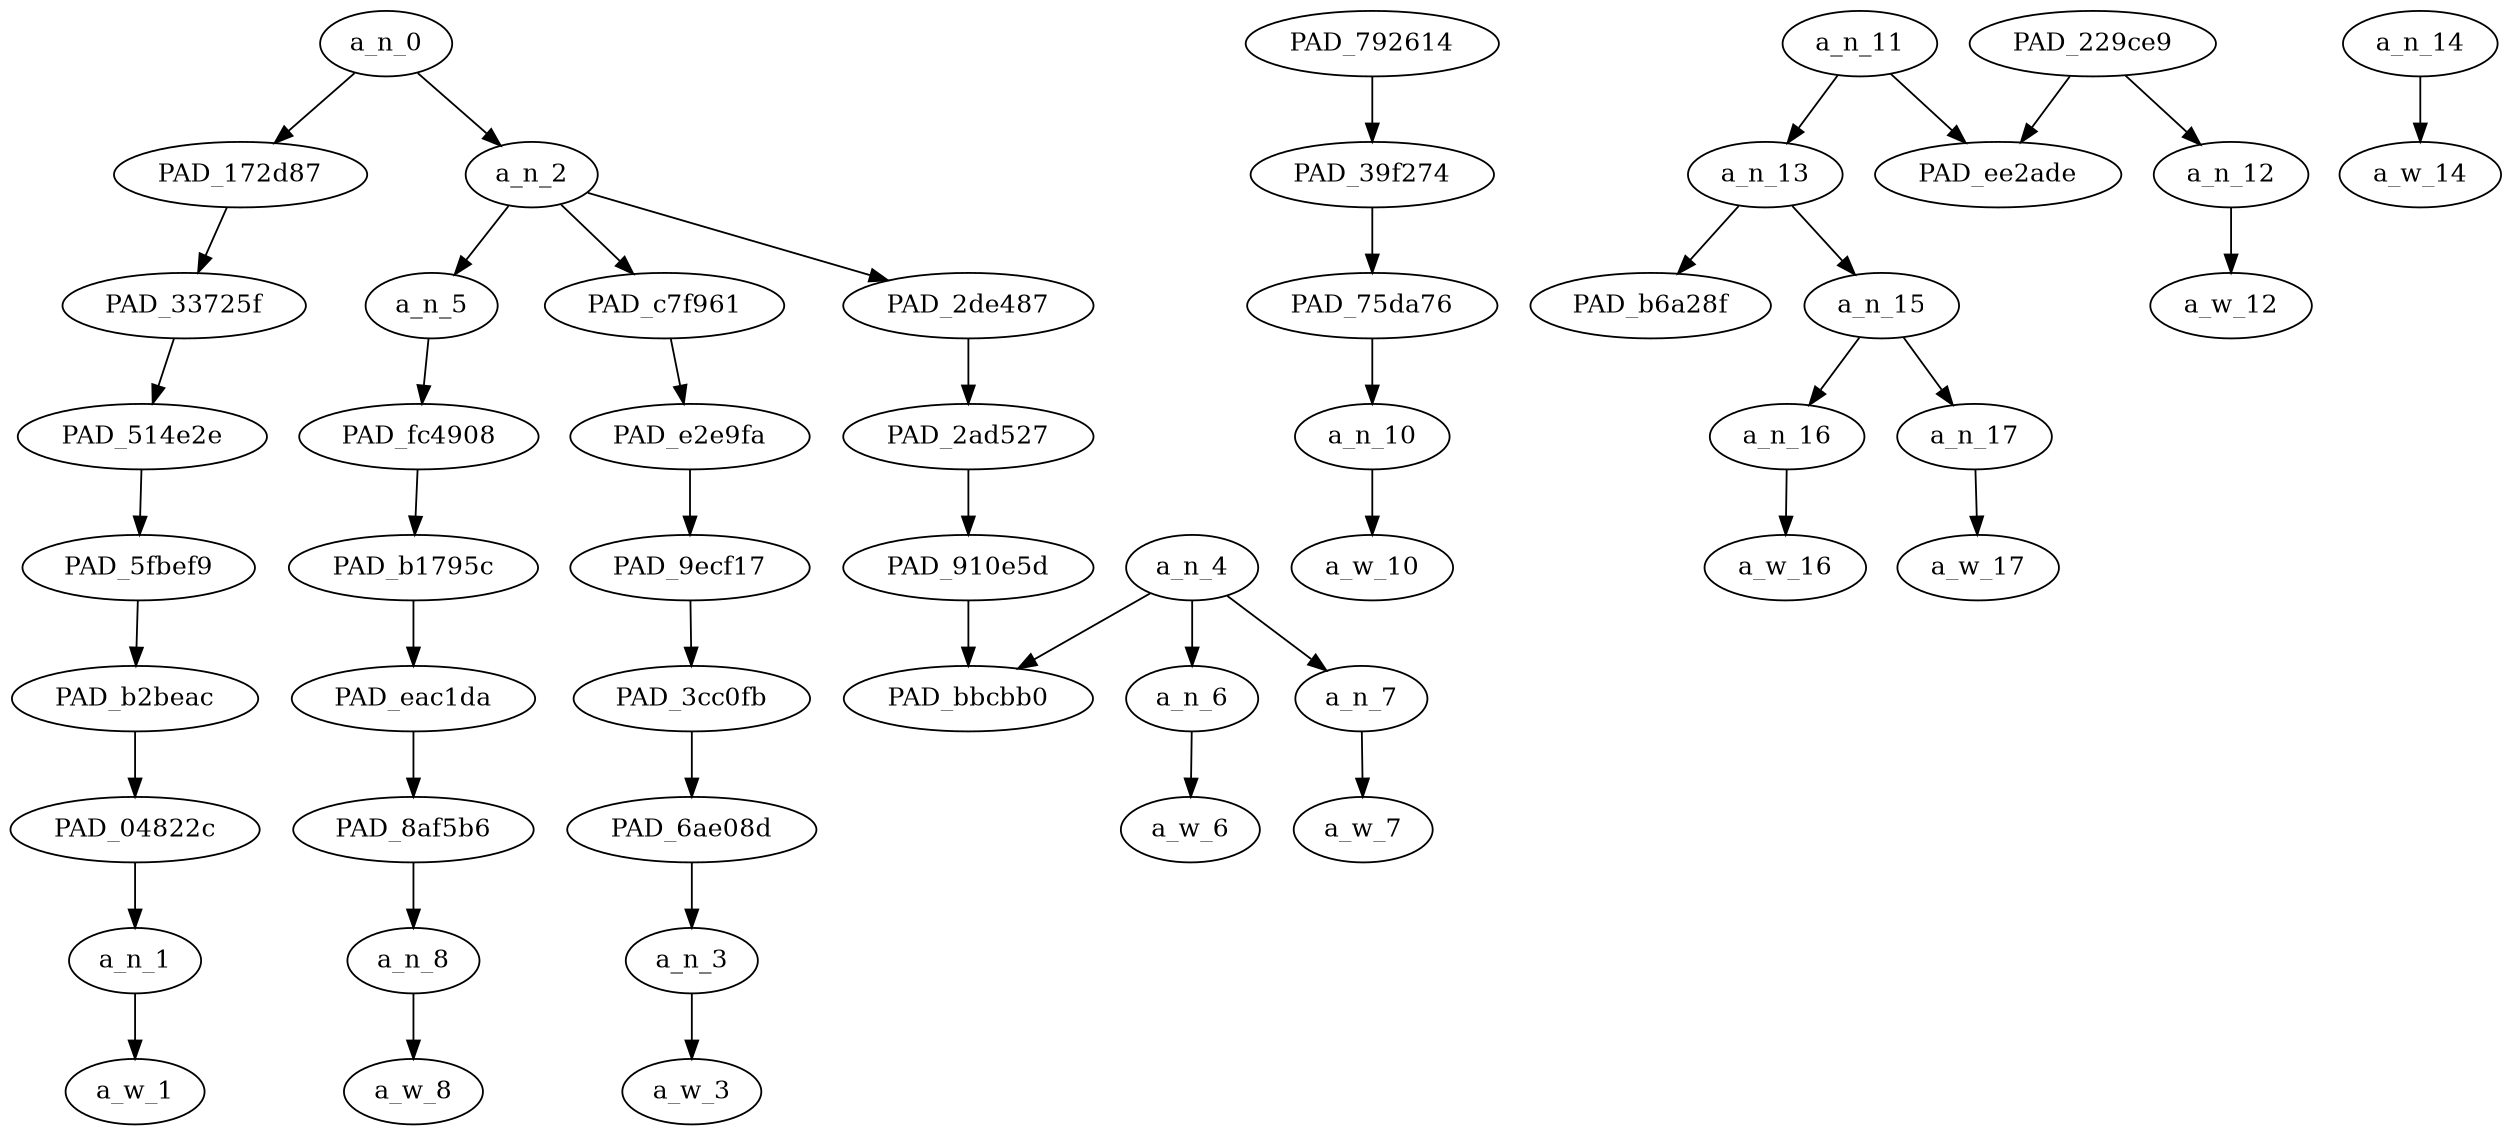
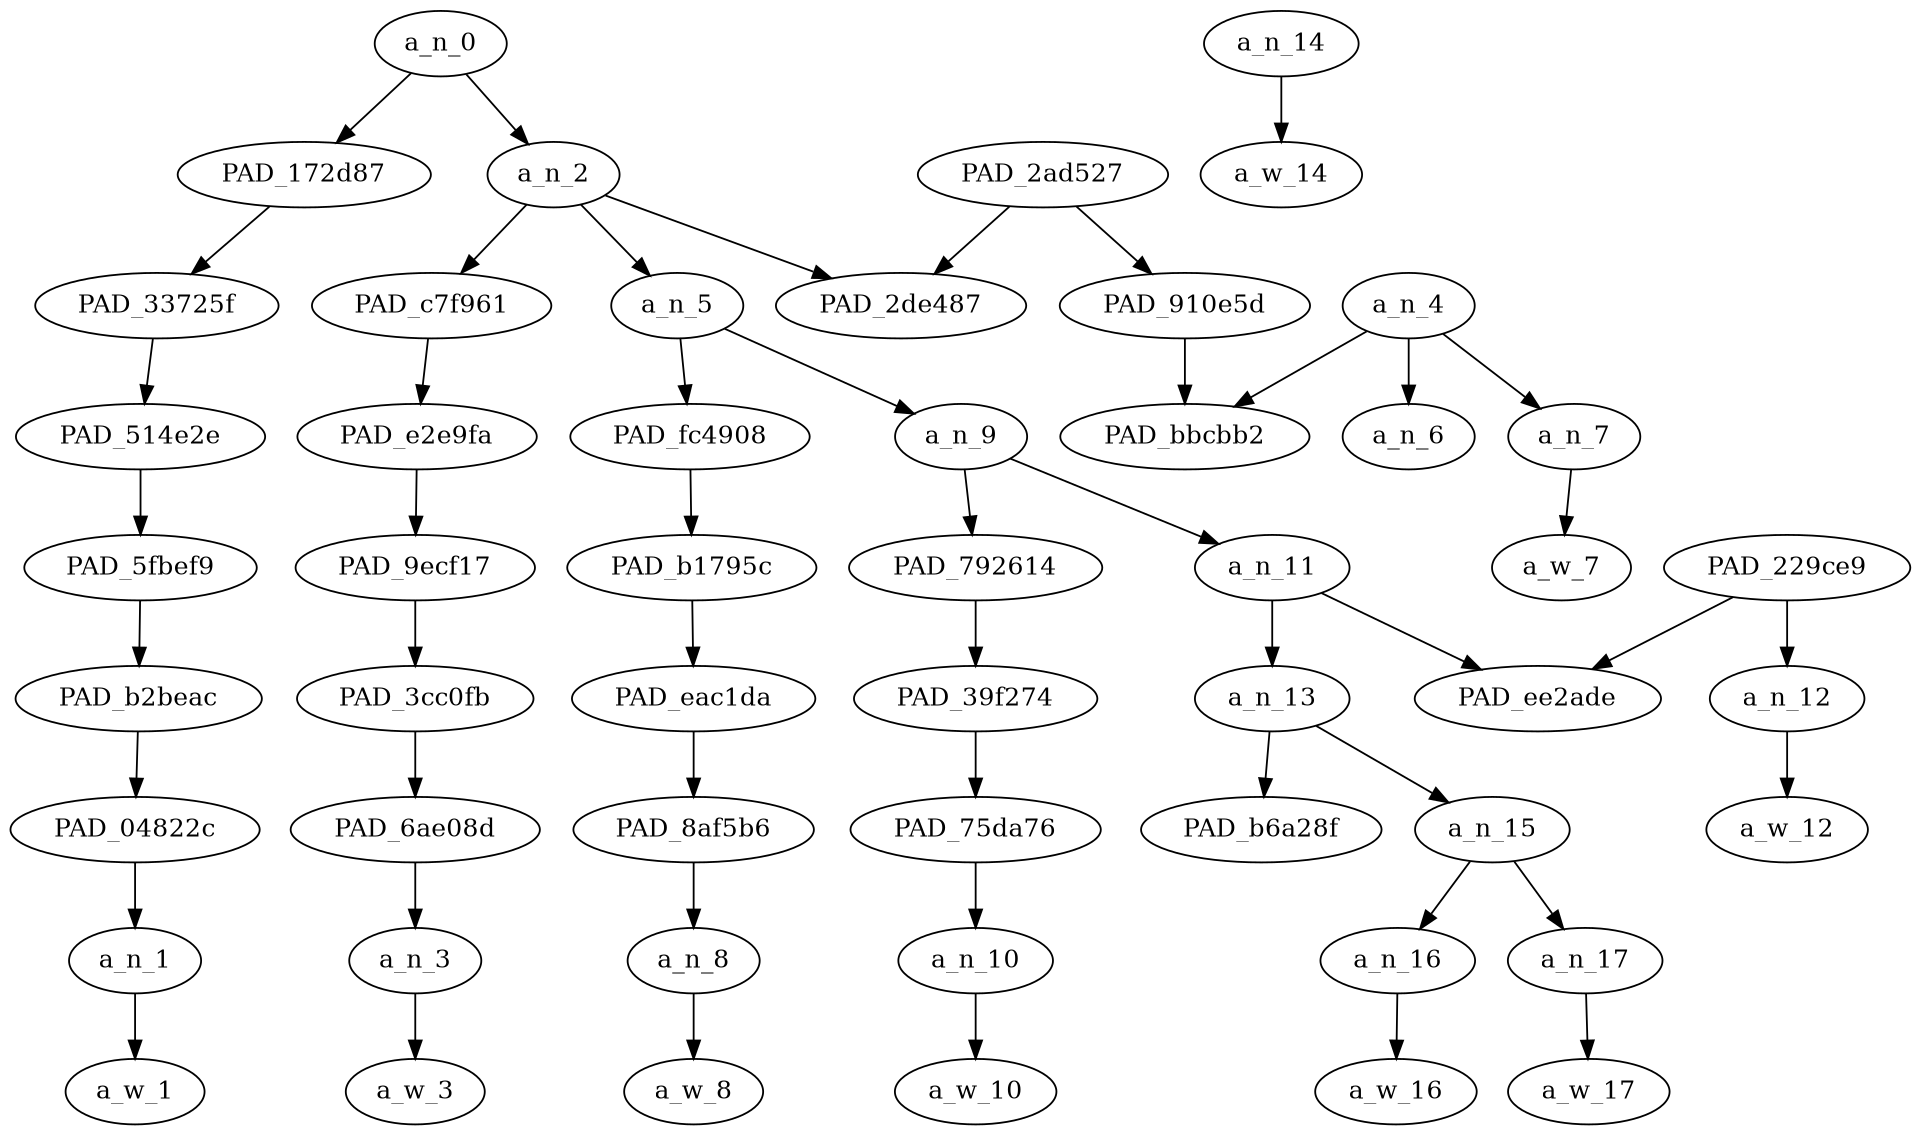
edge "PAD_2de487" -> "PAD_2ad527": reversed
node "a_n_9": added
node "PAD_bbcbb0": label "PAD_bbcbb0" -> "PAD_bbcbb2"
node "a_w_6": removed
